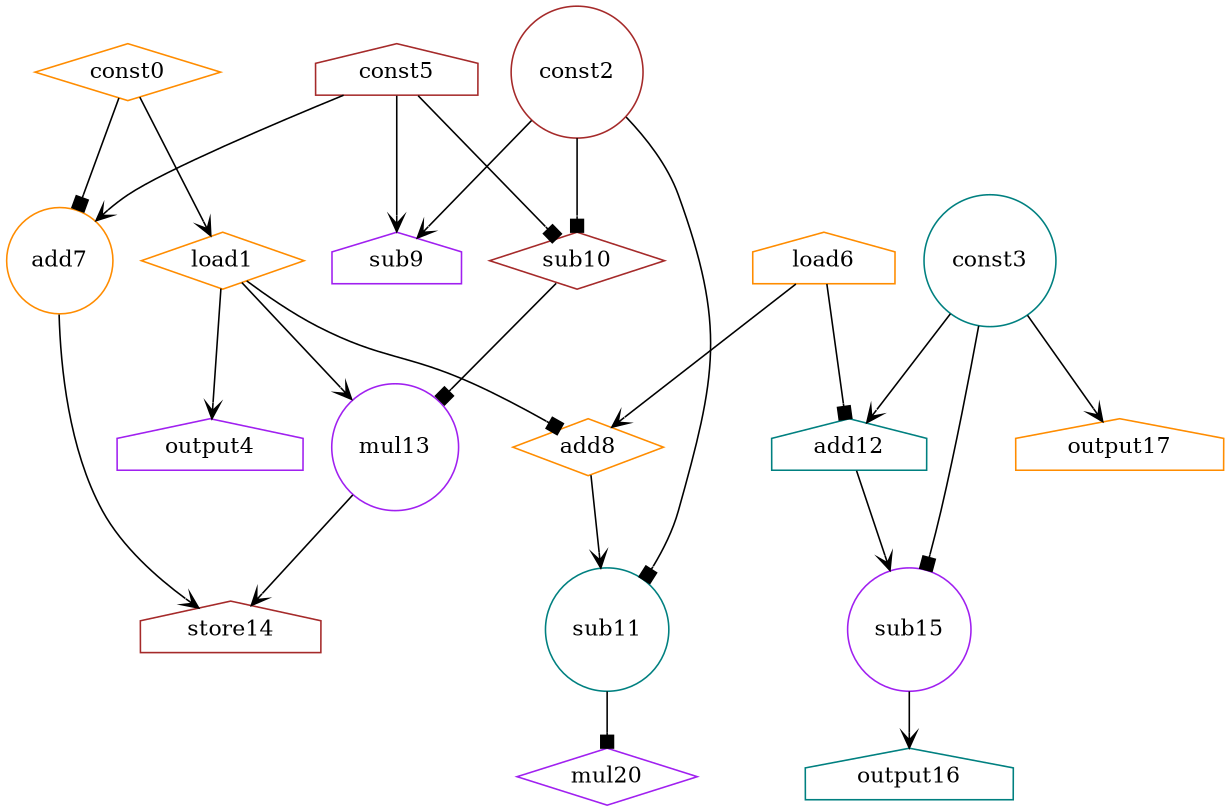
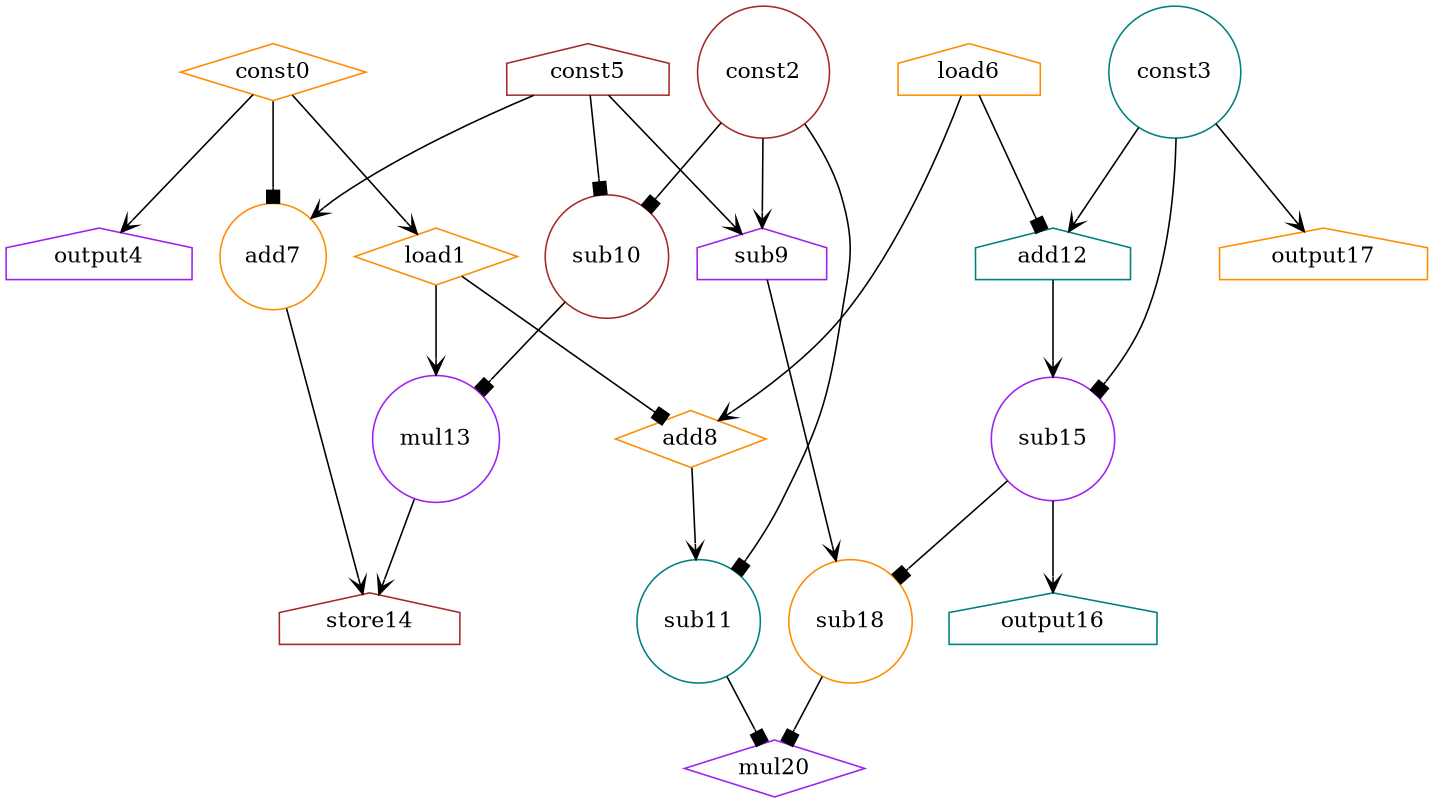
node "sub10": shape diamond -> circle
edge "load1" -> "output4": now "const0" -> "output4"
node "sub18": added
